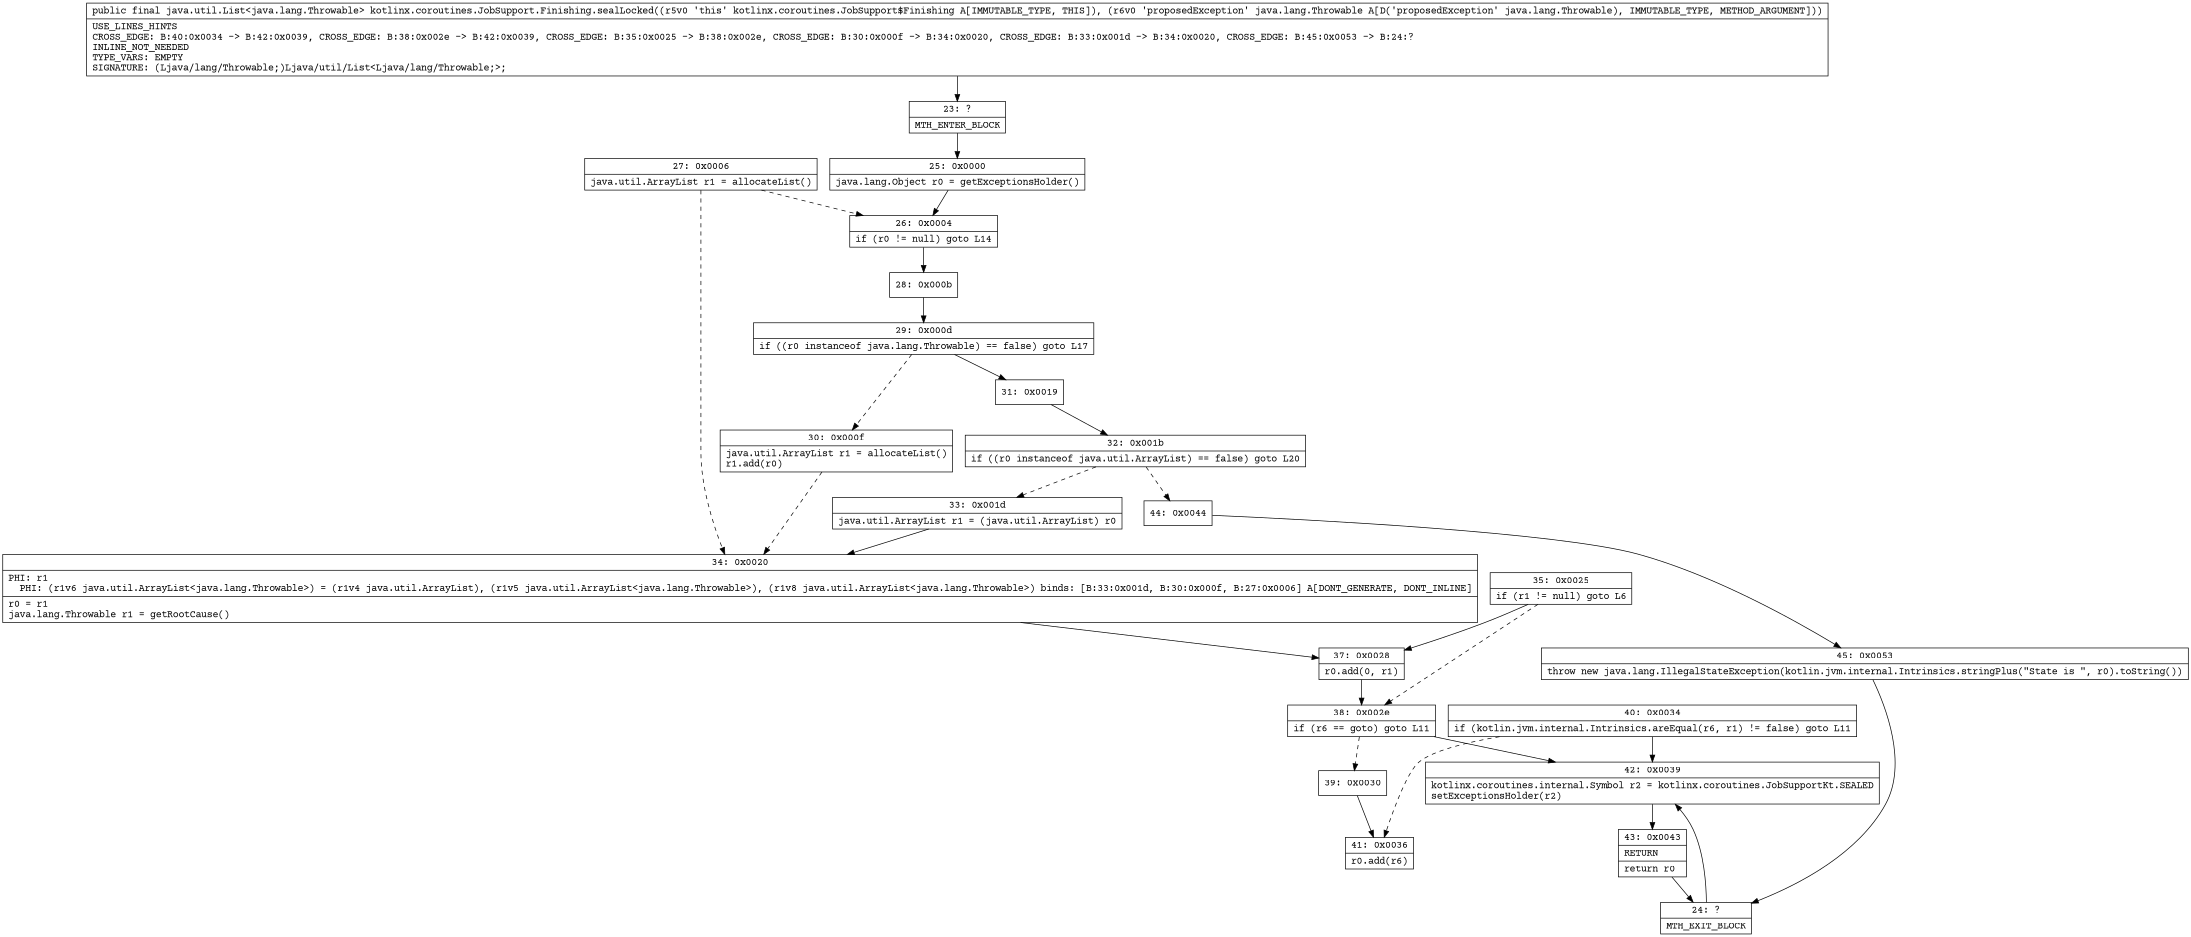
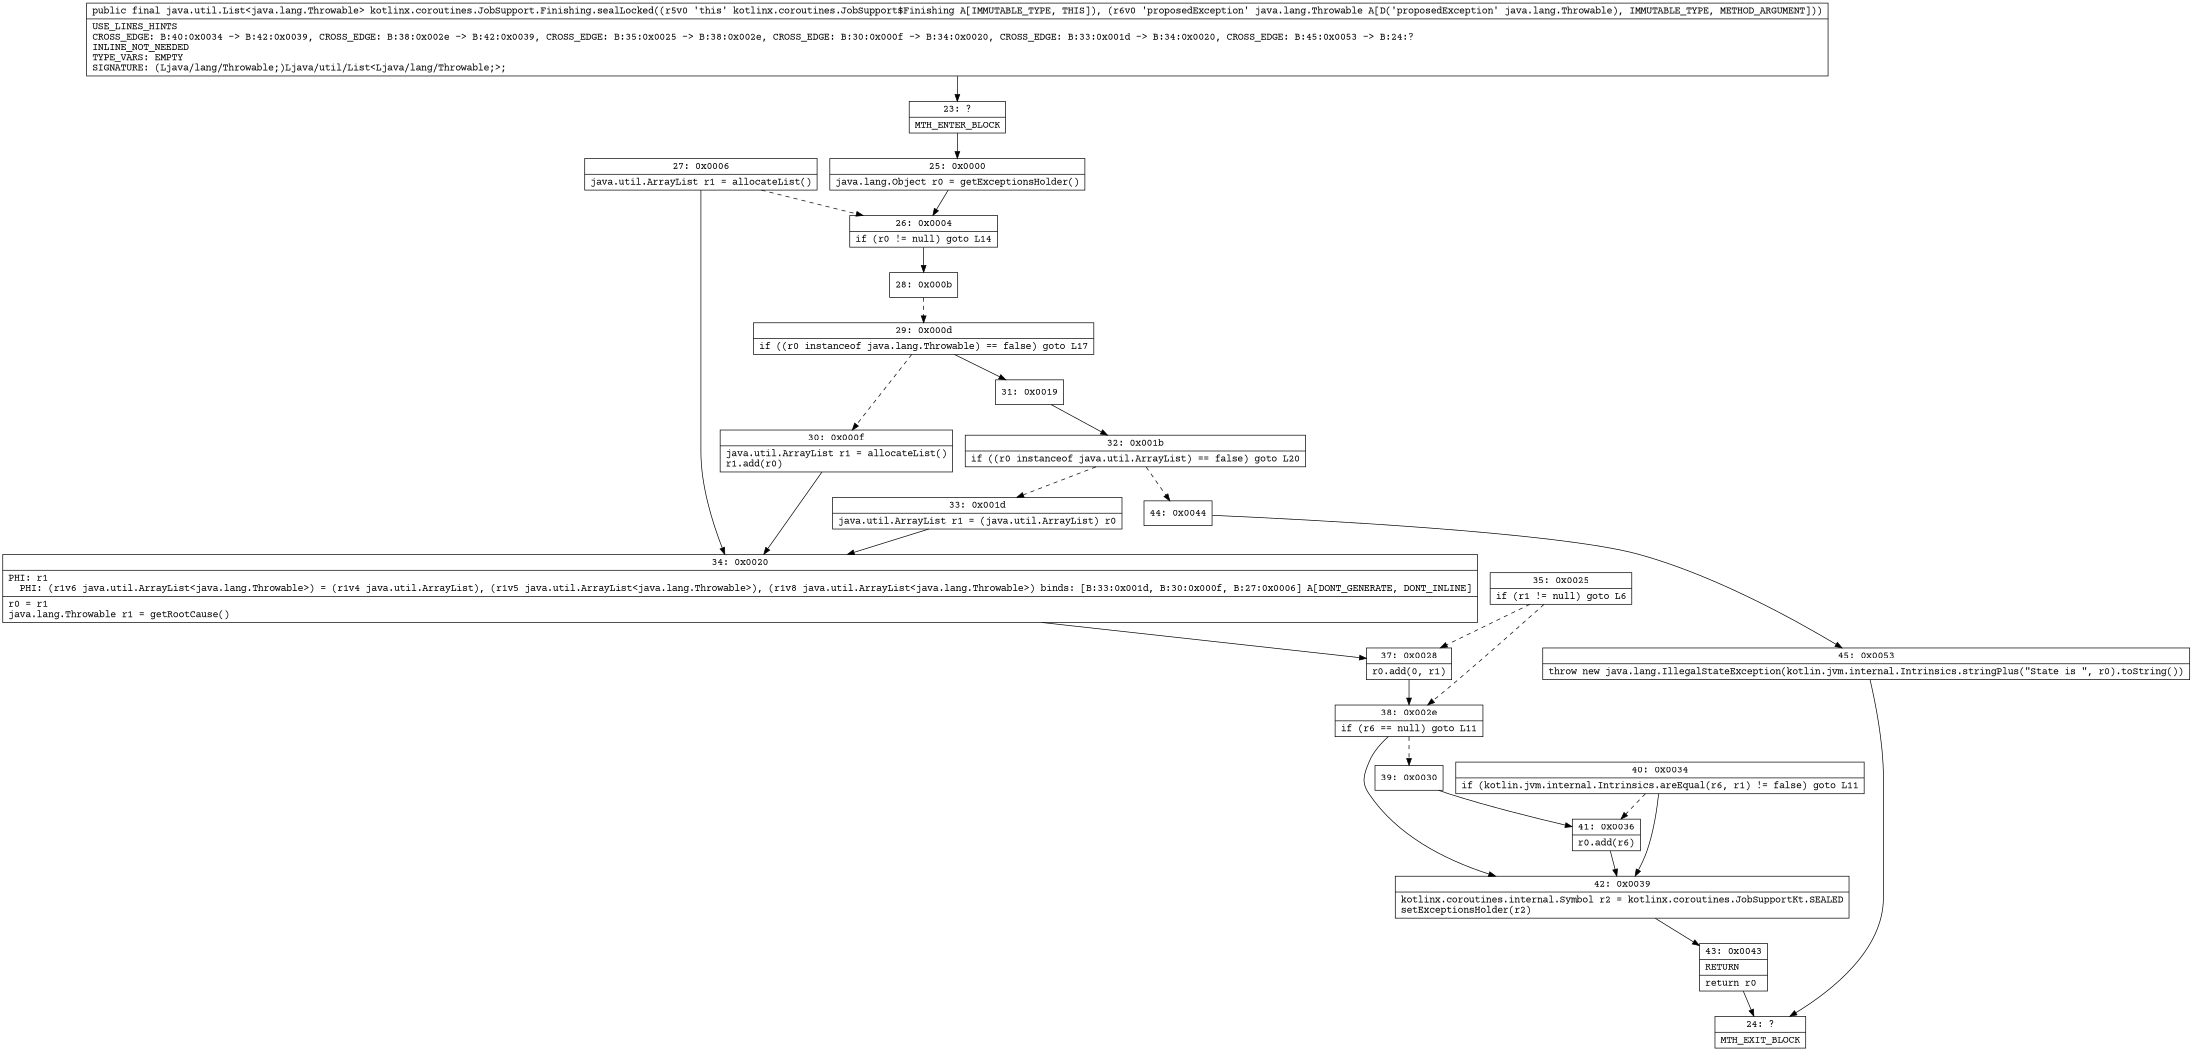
edge "28: 0x000b" -> "29: 0x000d": style solid -> dashed
edge "27: 0x0006" -> "34: 0x0020": style dashed -> solid
edge "30: 0x000f" -> "34: 0x0020": style dashed -> solid
edge "35: 0x0025" -> "37: 0x0028": style solid -> dashed
node "38: 0x002e": text "if (r6 == goto) goto L11" -> "if (r6 == null) goto L11"
edge "24: ?" -> "42: 0x0039": now "41: 0x0036" -> "42: 0x0039"
